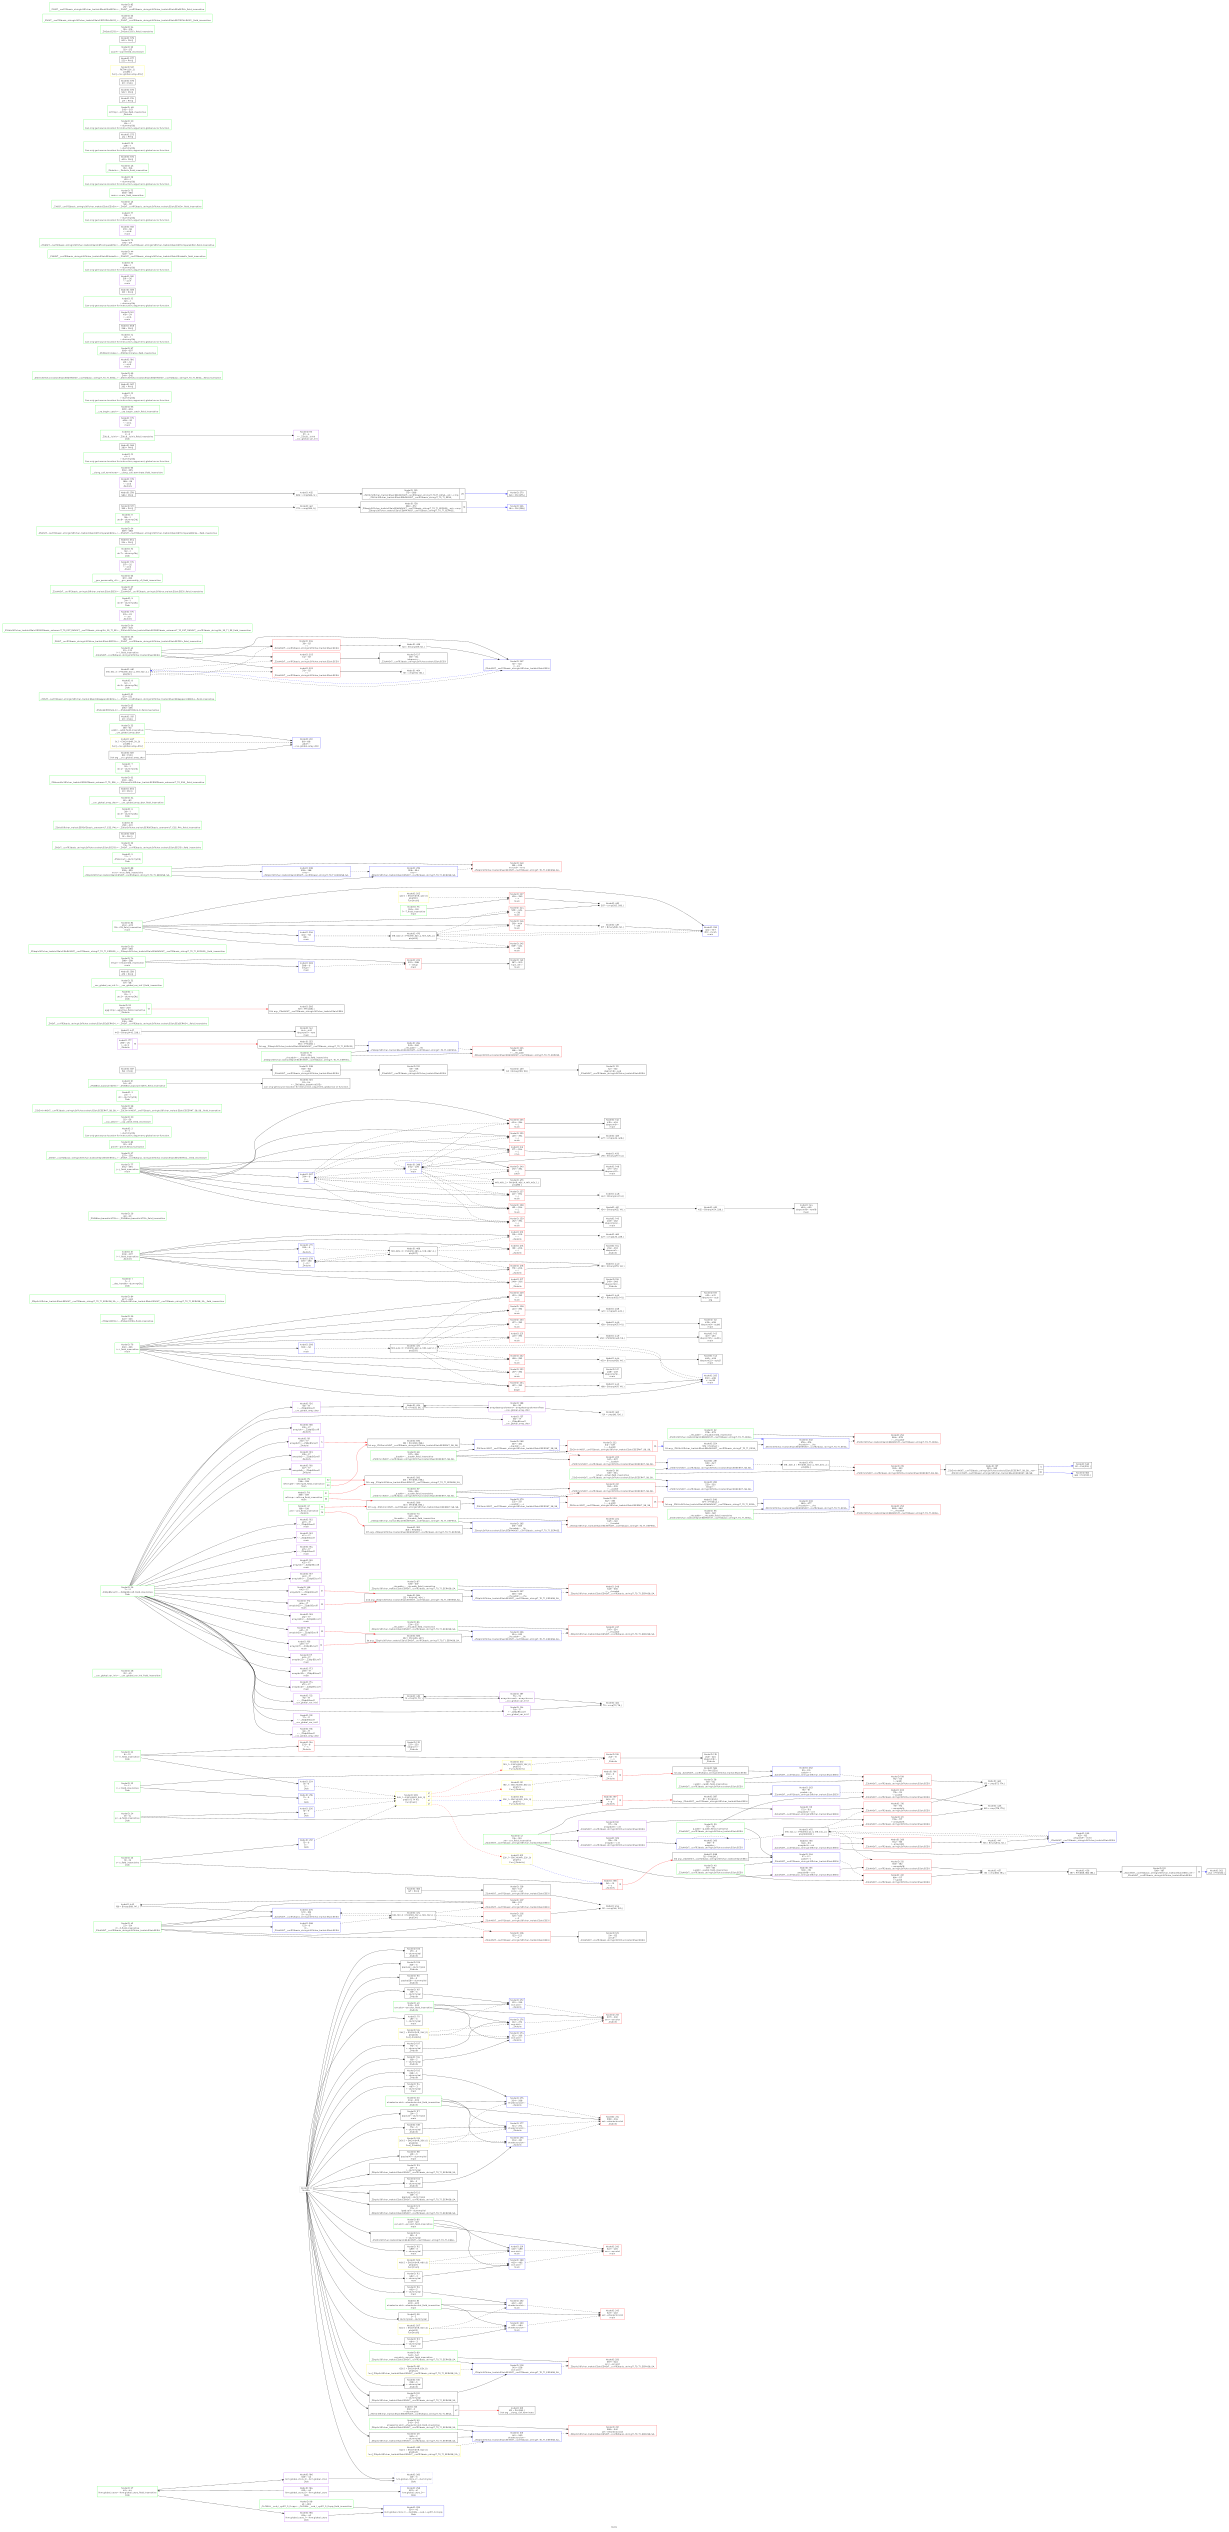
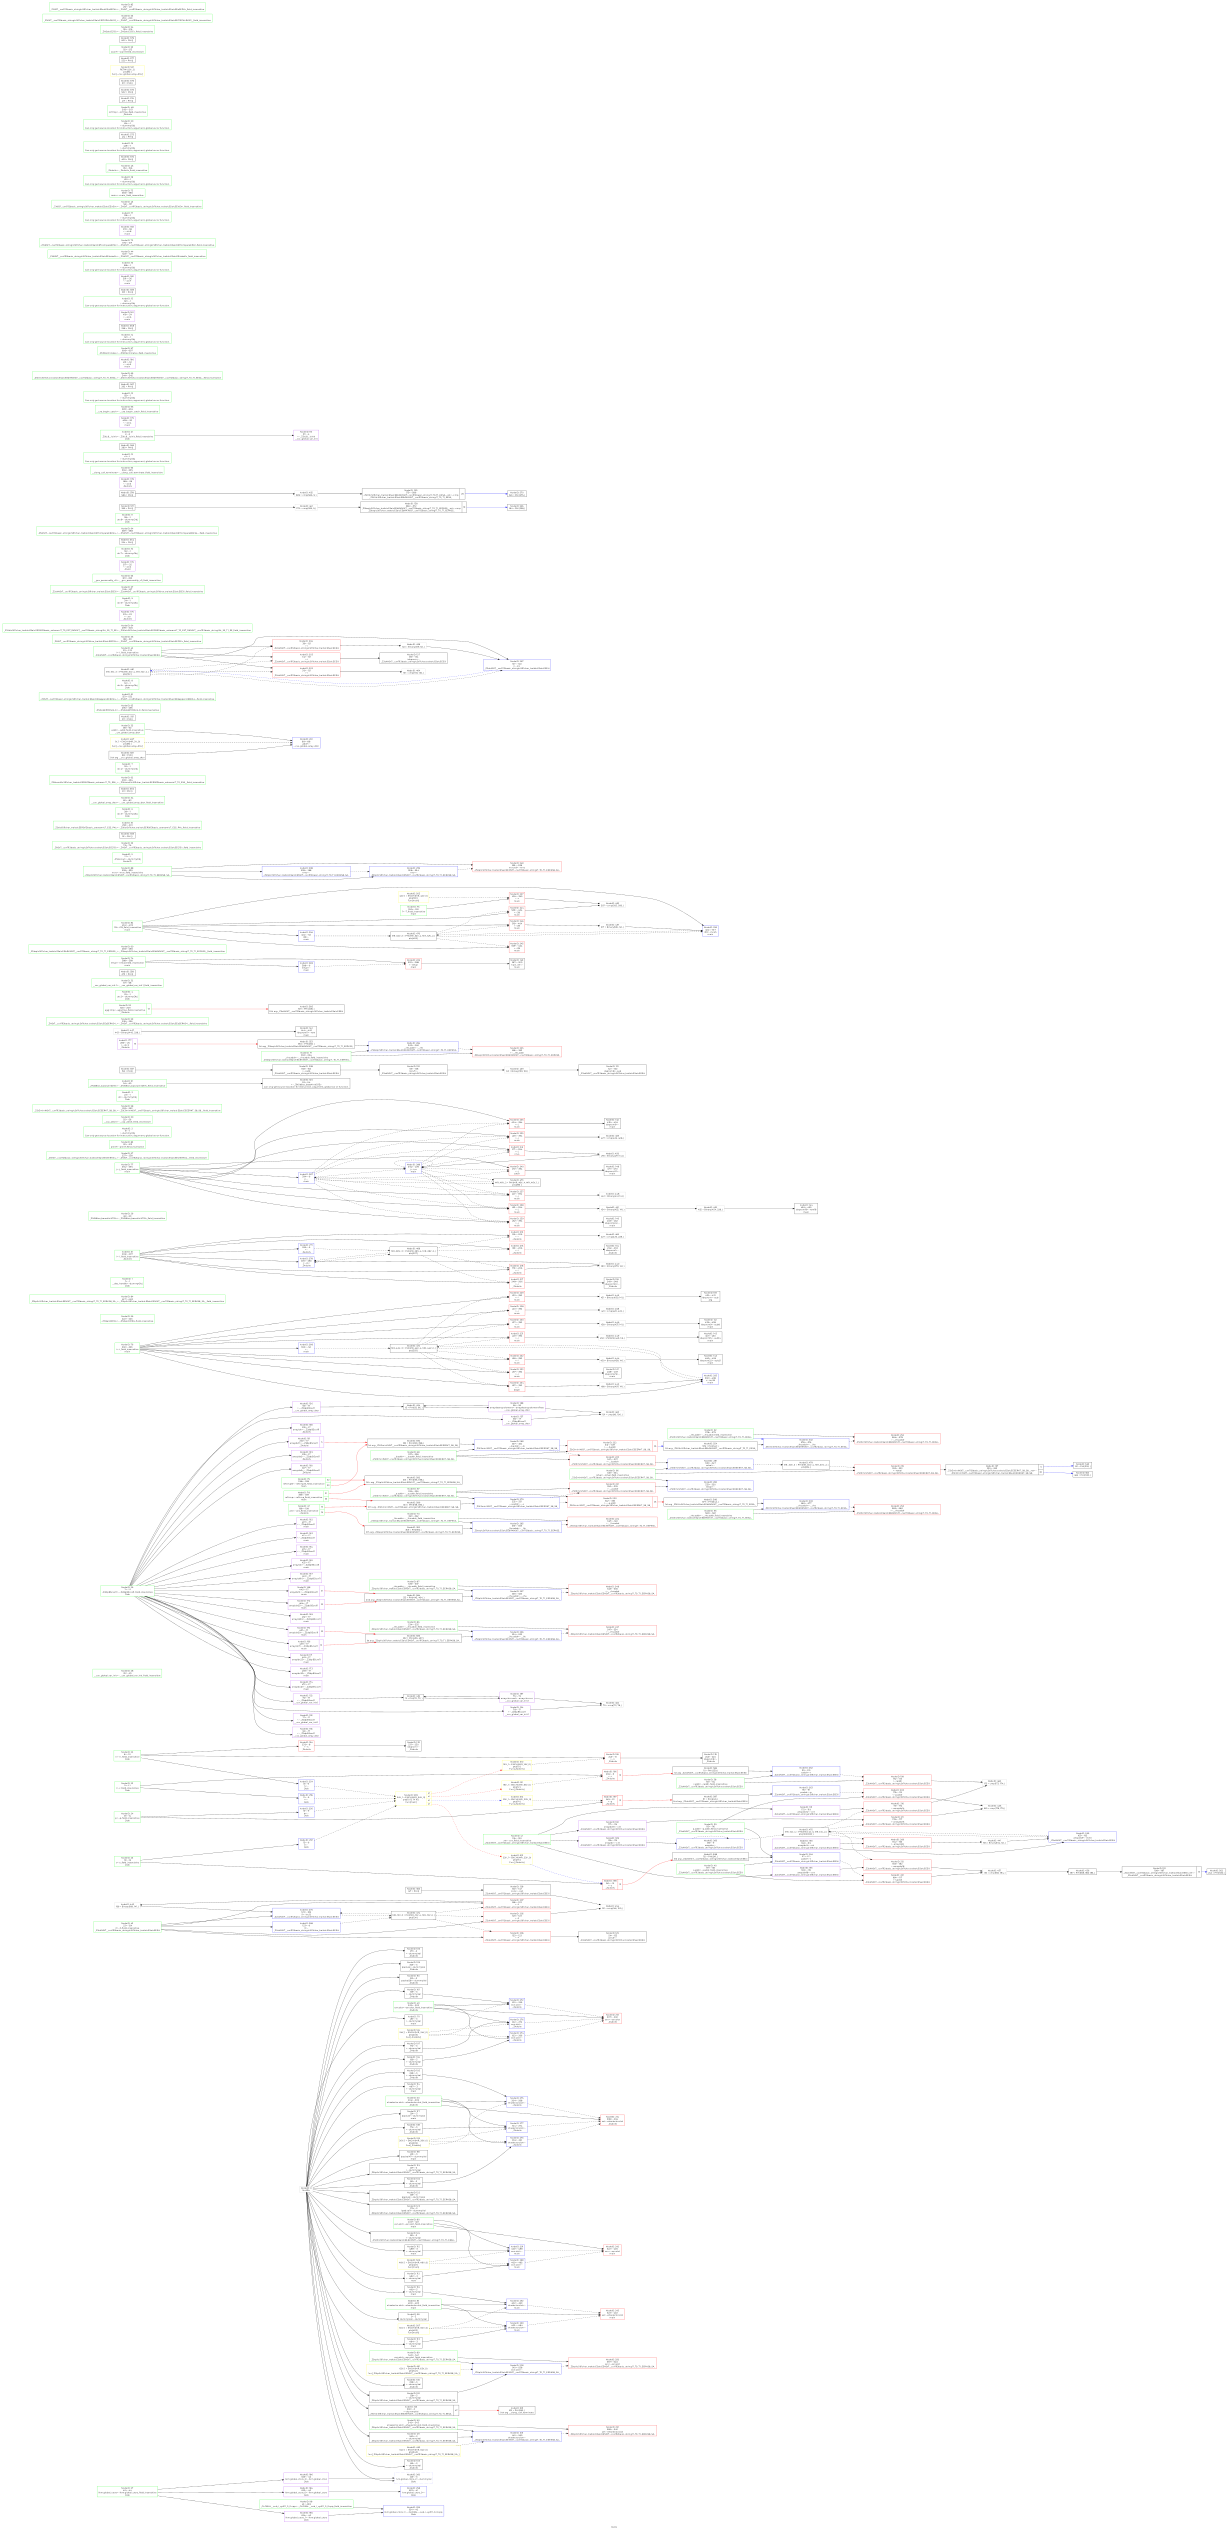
node "NodeID: 565": color blue -> black
node "NodeID: 5": text "Glob" -> "NodeID"
edge "NodeID: 157" -> "NodeID: 463": added
node "NodeID: 103": added
edge "NodeID: 184" -> "NodeID: 27": reversed
